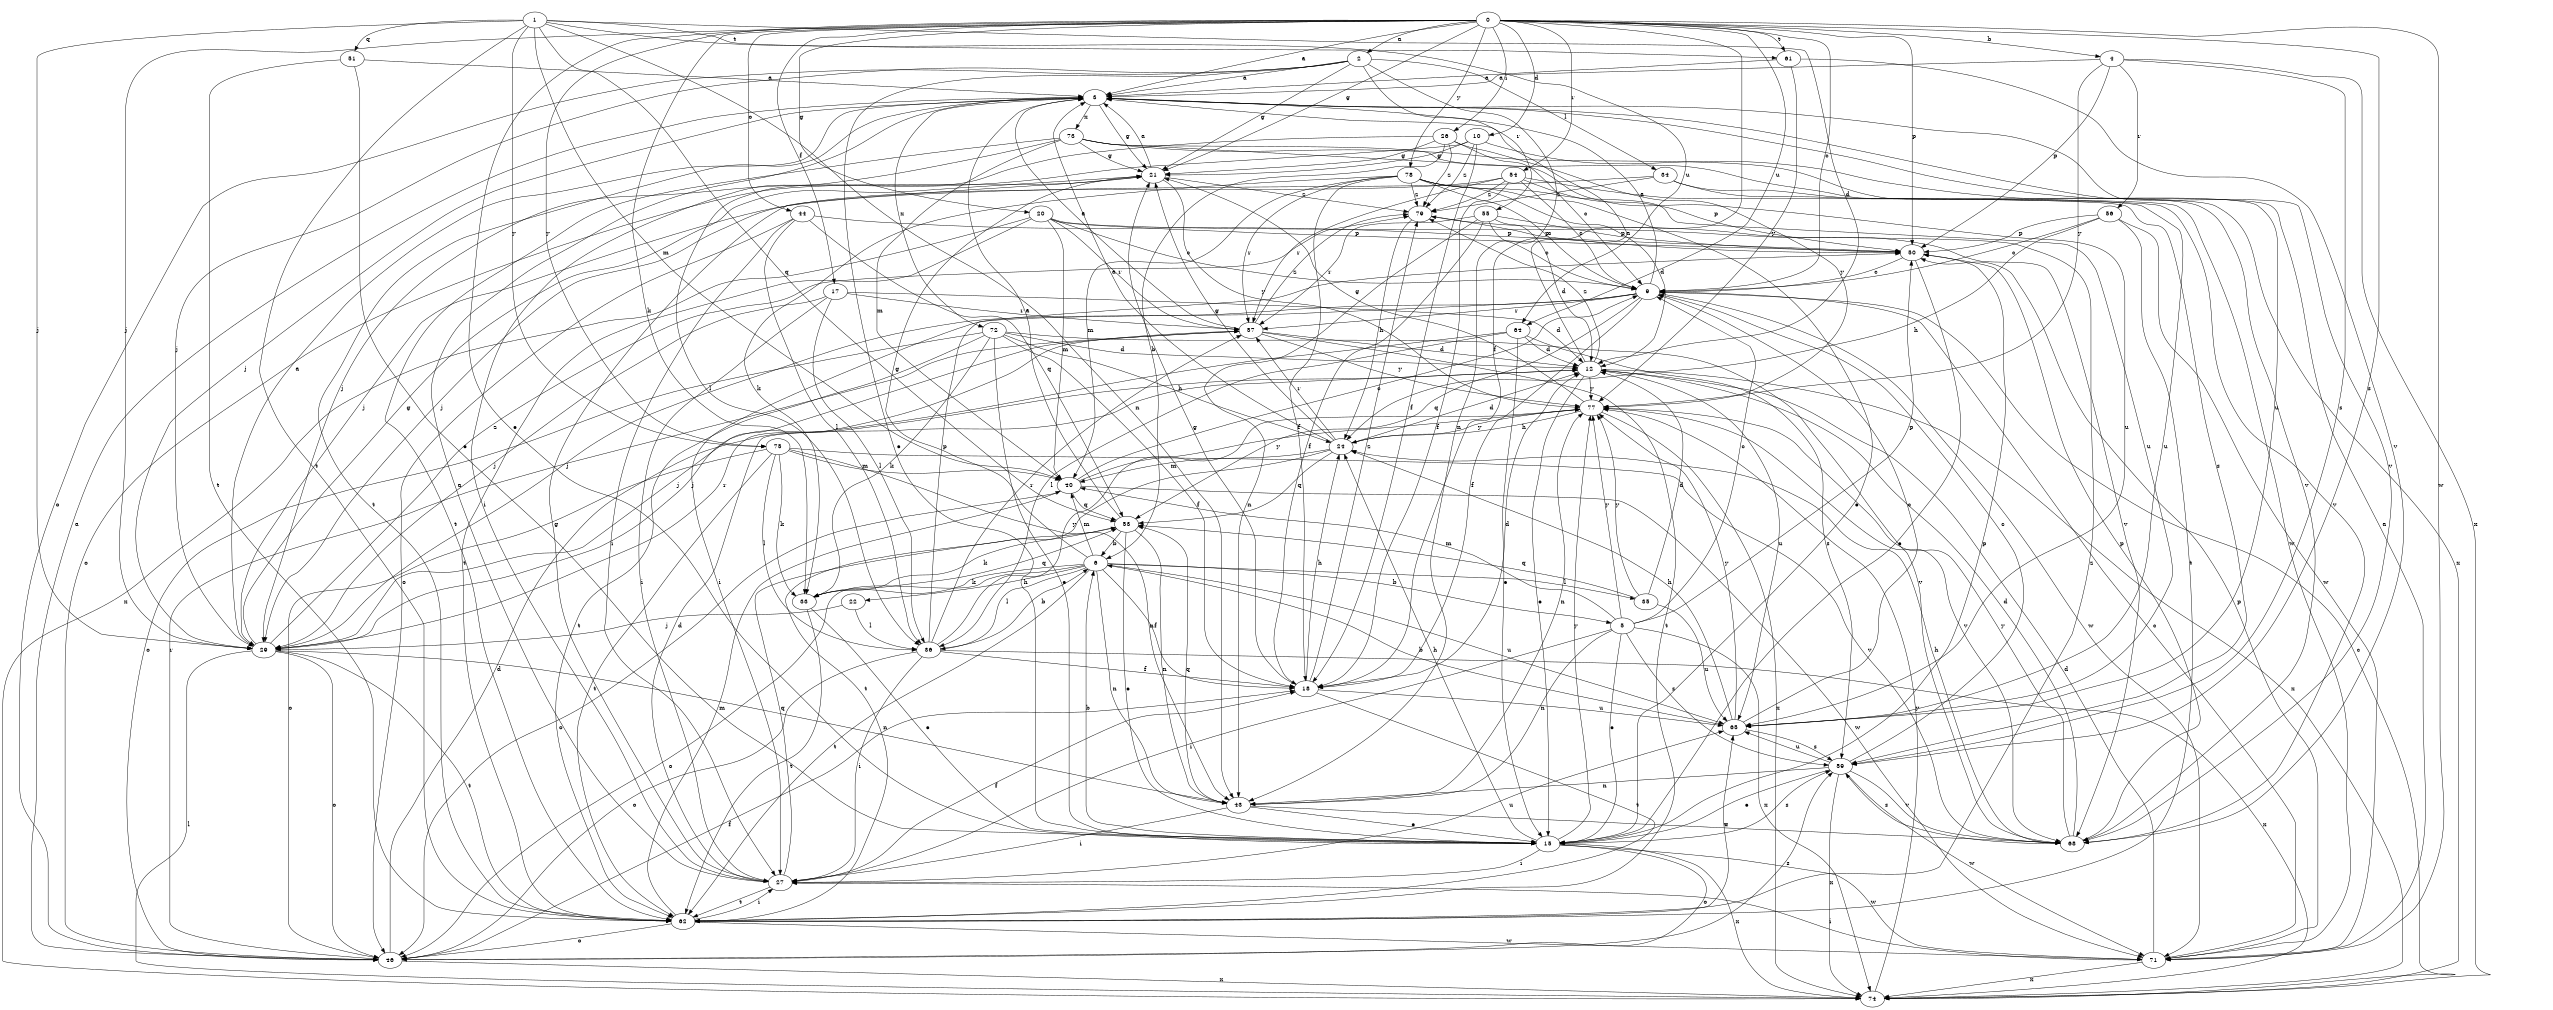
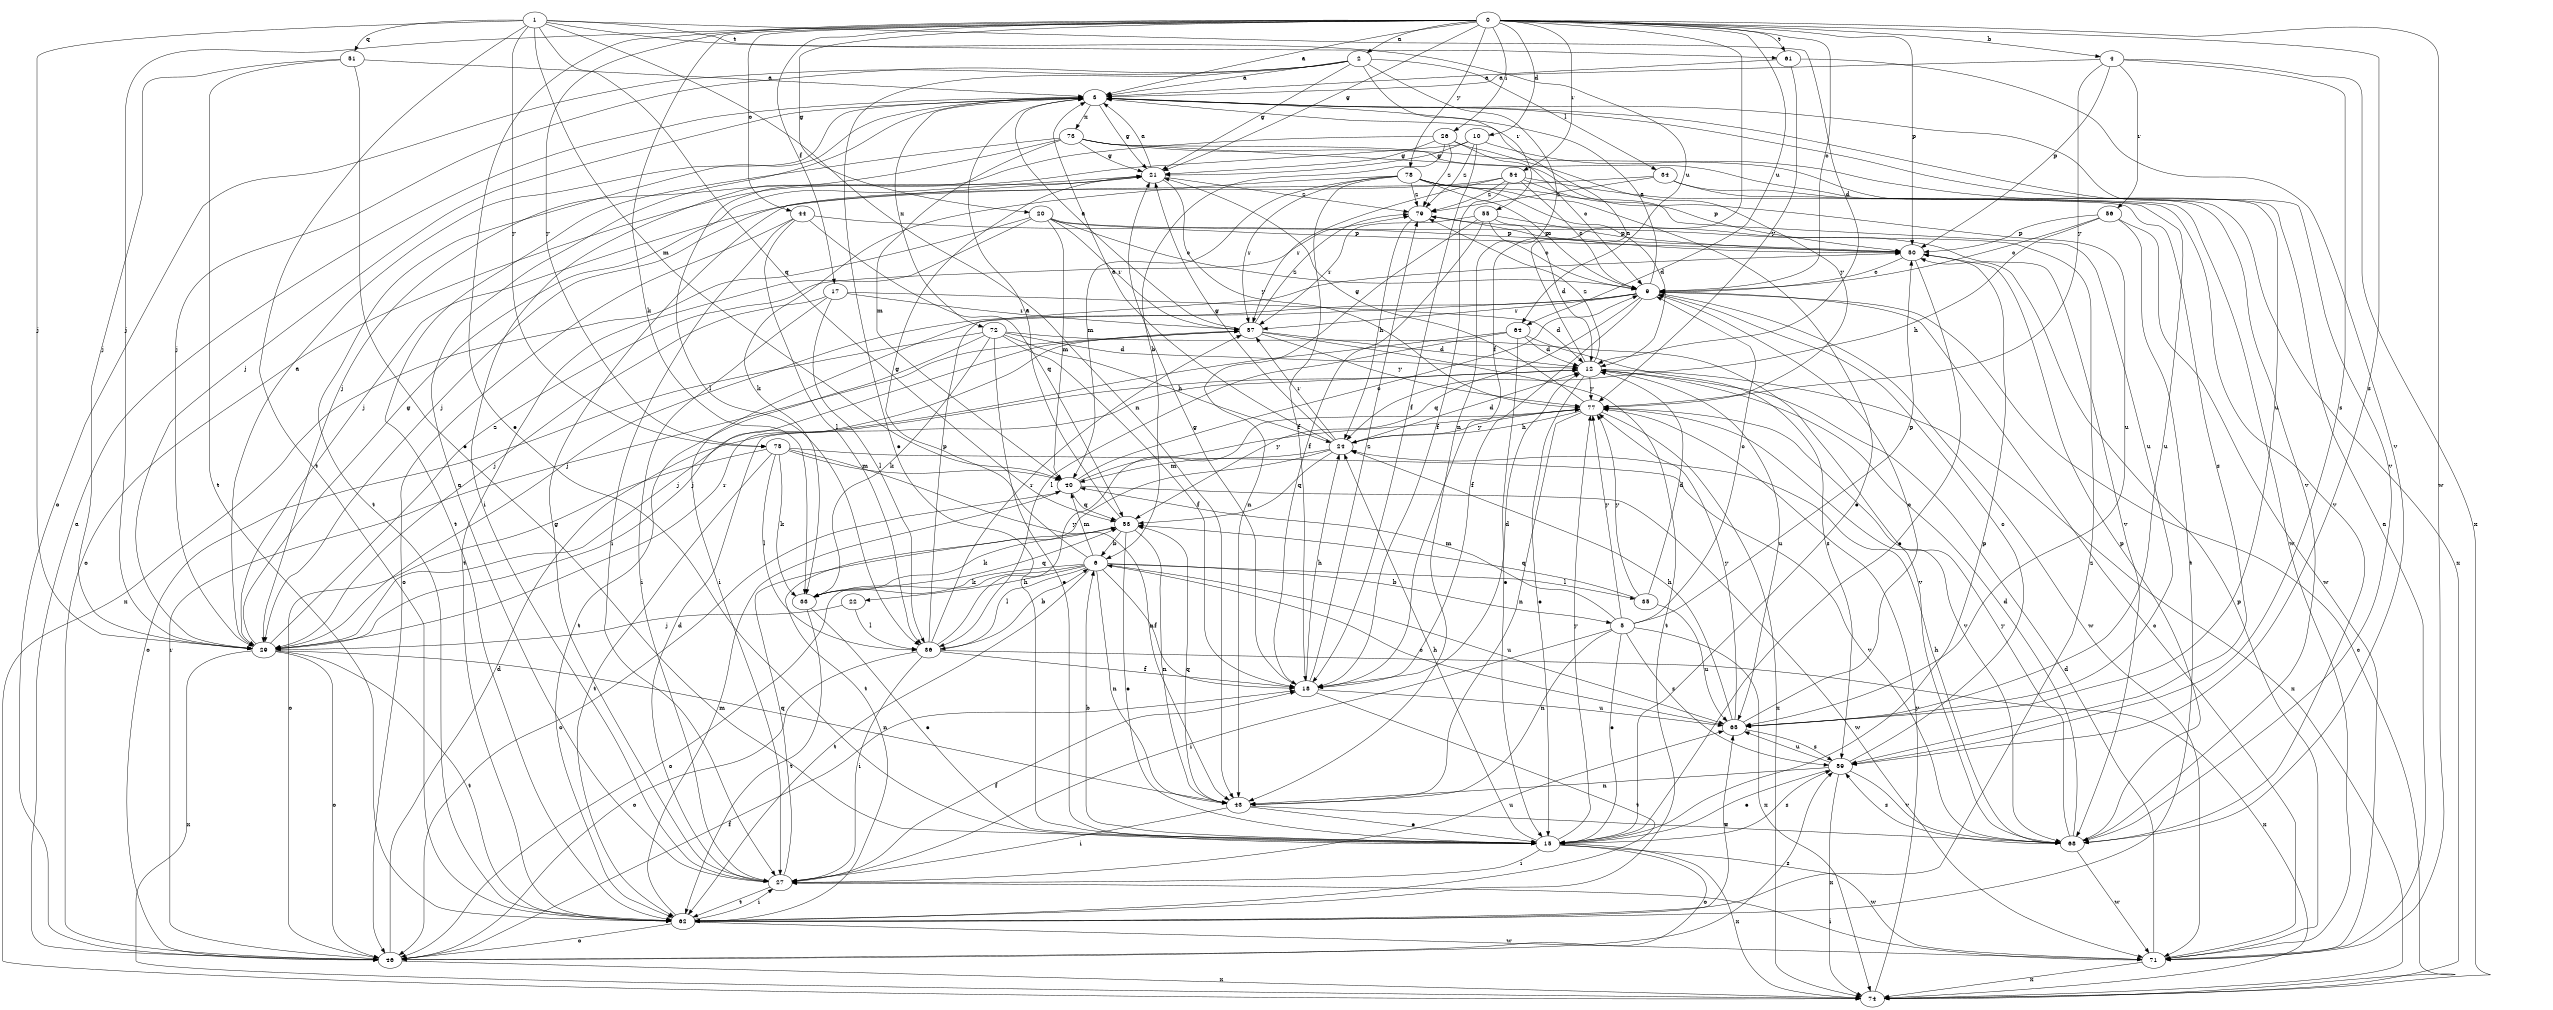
edge "51" -> "29": added, label "j"
edge "65" -> "6": label "b" -> "c"
edge "43" -> "77": reversed
edge "29" -> "74": label "l" -> "x"
edge "59" -> "71": now "68" -> "71"
